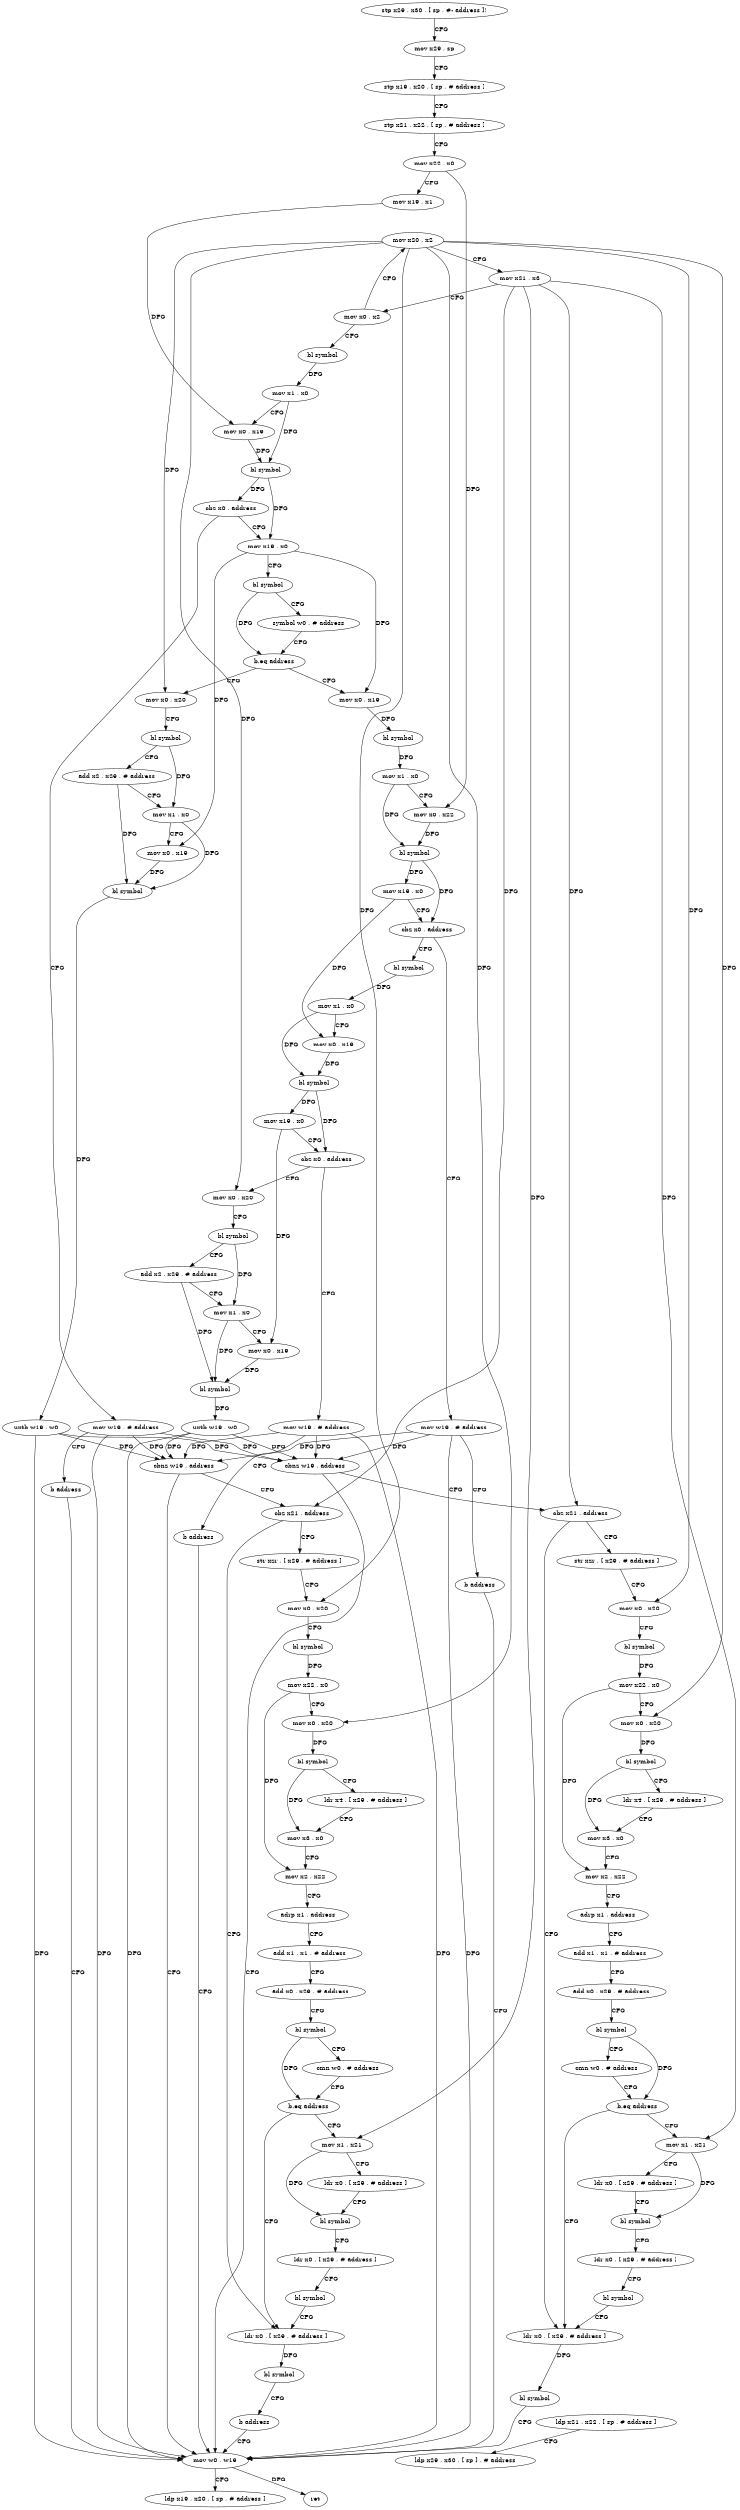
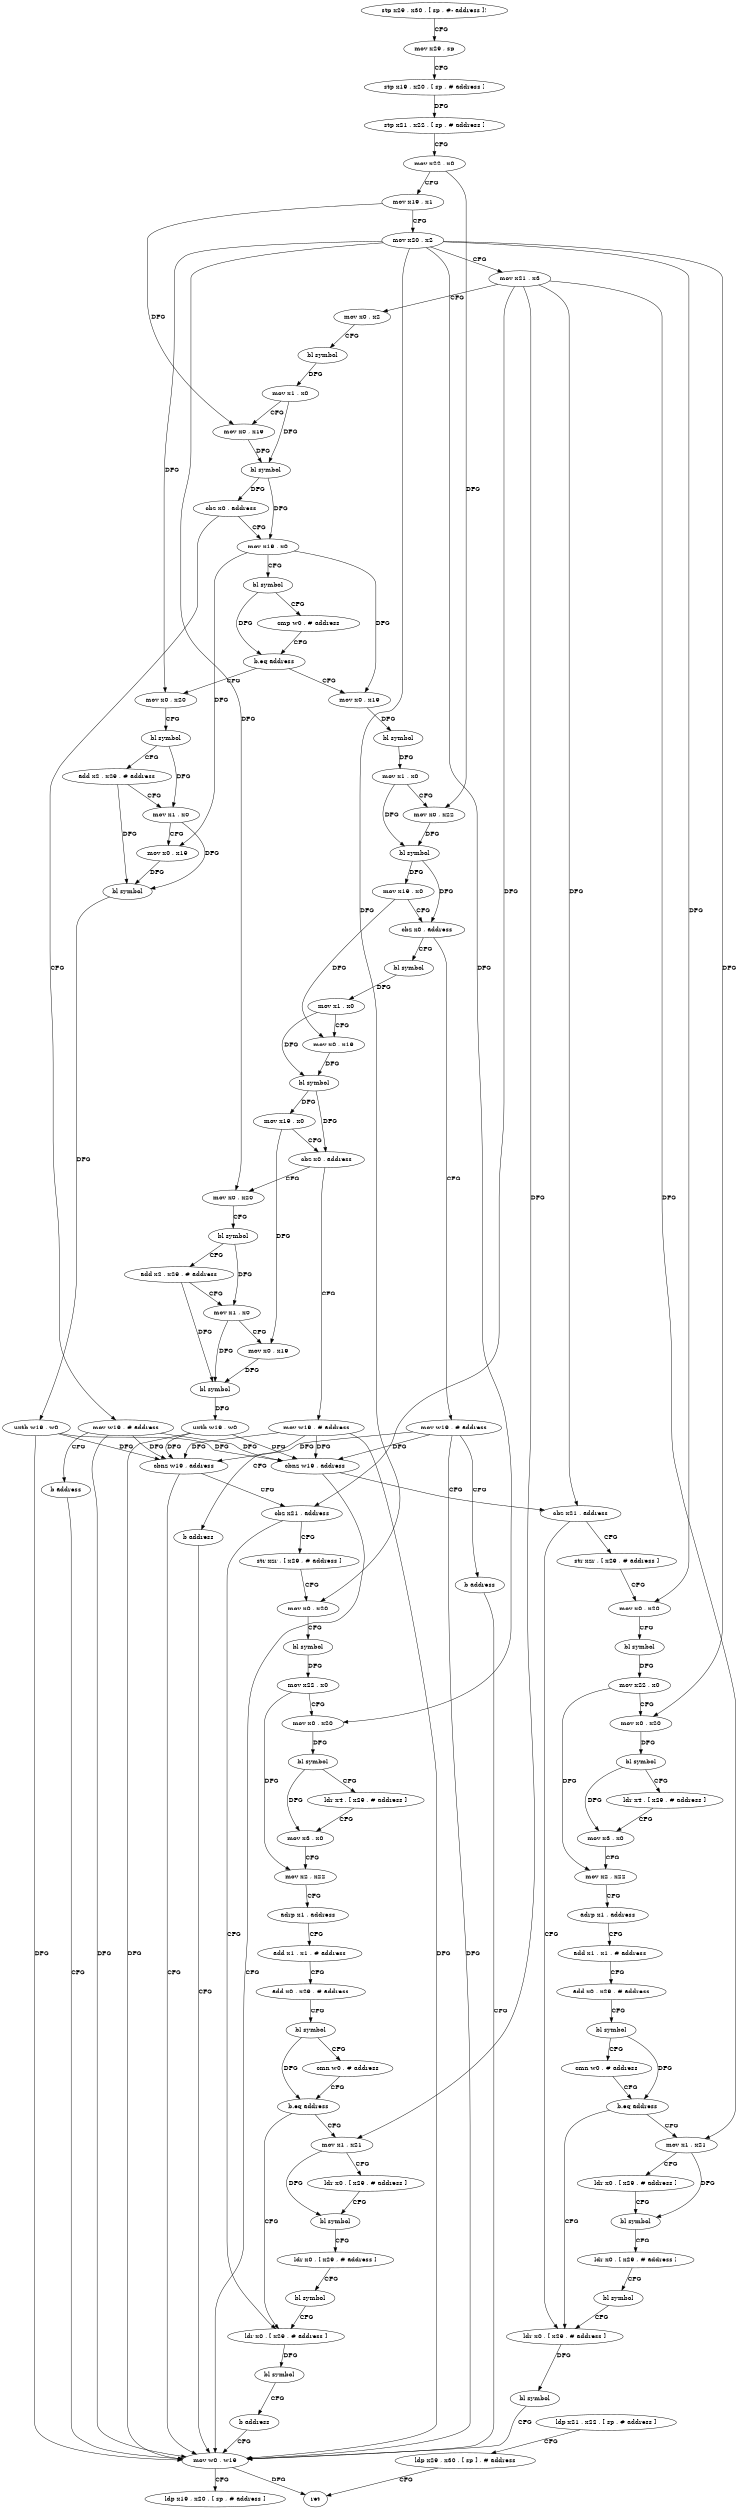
edge "stp x19 , x20 , [ sp , # address ]" -> "stp x21 , x22 , [ sp , # address ]": label "CFG" -> "DFG"
edge "mov x0 , x2" -> "mov x20 , x2": now "mov x19 , x1" -> "mov x20 , x2"
node "symbol w0 , # address": label "symbol w0 , # address" -> "cmp w0 , # address"
edge "ldp x29 , x30 , [ sp ] , # address" -> "ret": added, label "CFG"
